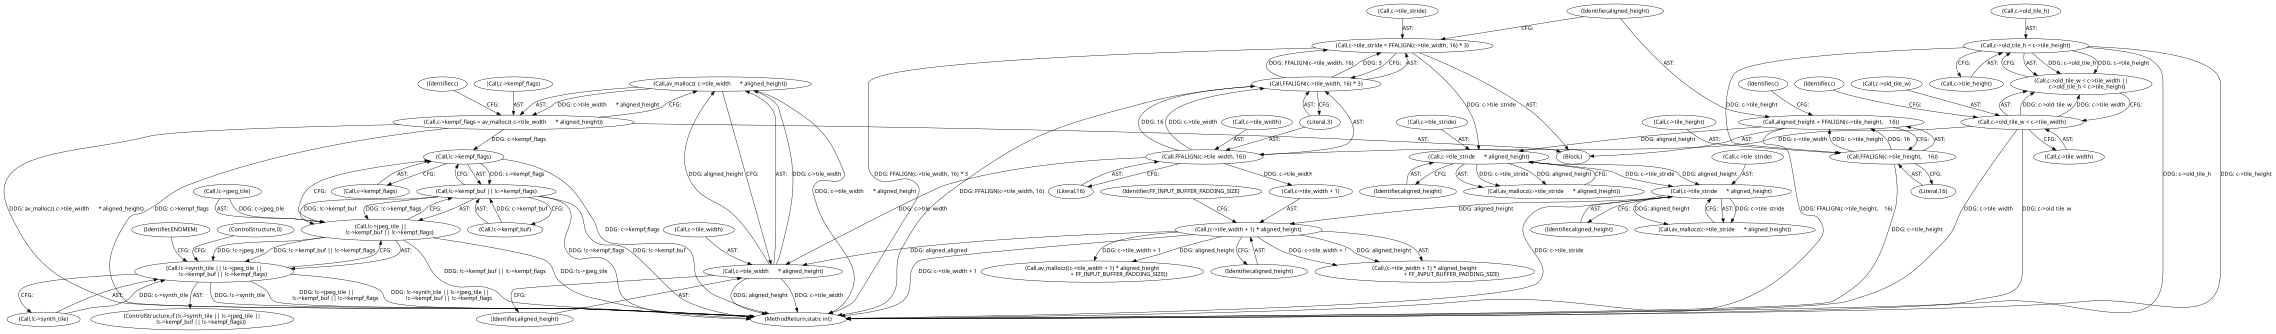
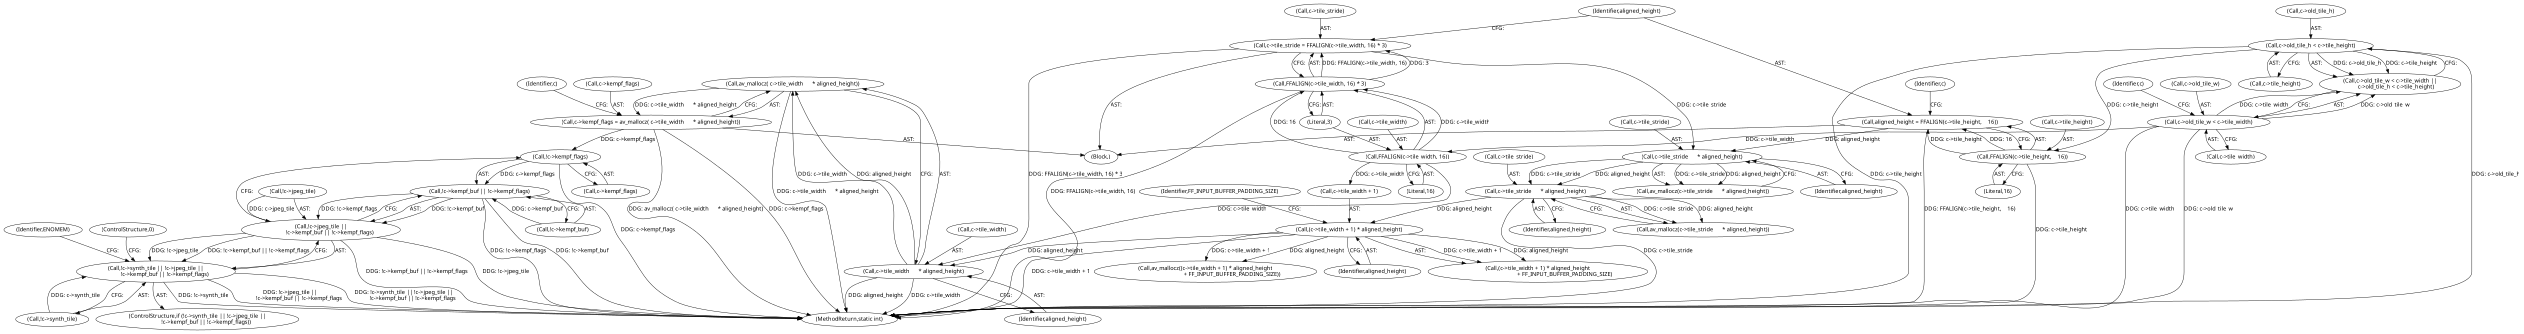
edge "(Call,!c->kempf_buf || !c->kempf_flags)" -> "(Call,!c->kempf_flags)": removed, label "CFG:"
edge "(Call,(c->tile_width + 1) * aligned_height)" -> "(Call,c->tile_width      * aligned_height)": label "DDG: aligned_aligned" -> "DDG: aligned_height"
